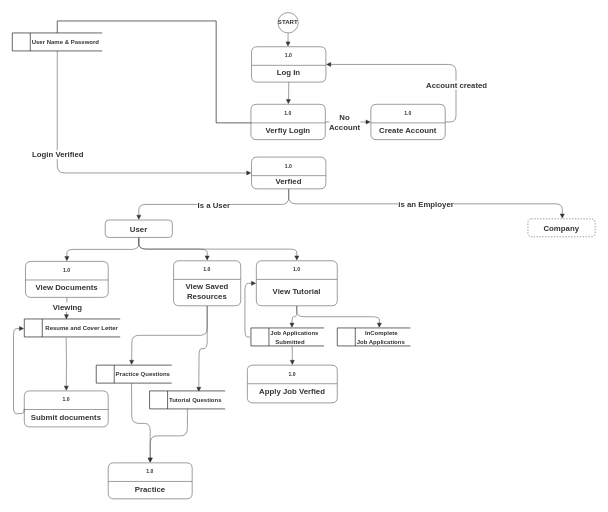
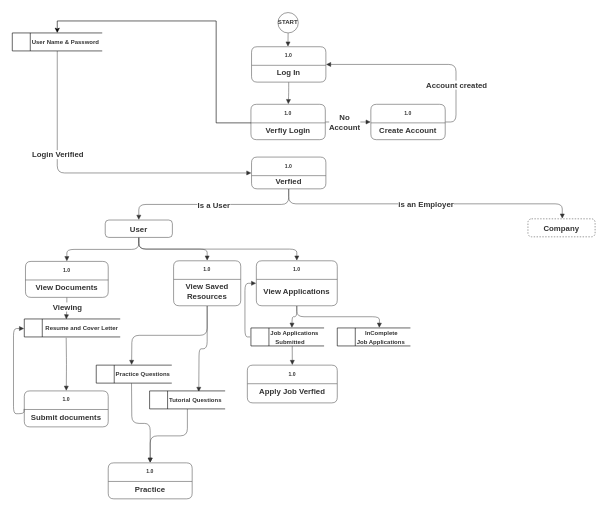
edge "User Name & Password" -- "Verfiy Login": arrowhead none -> classic
node "View Tutorial": label "View Tutorial" -> "View Applications"
